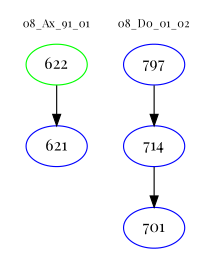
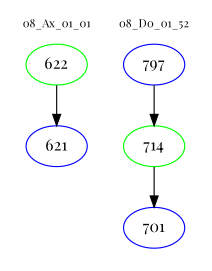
cluster "08_Ax_91_01": label "08_Ax_91_01" -> "08_Ax_01_01"
cluster "08_D0_01_02": label "08_D0_01_02" -> "08_D0_01_52"
node "714": color blue -> green
